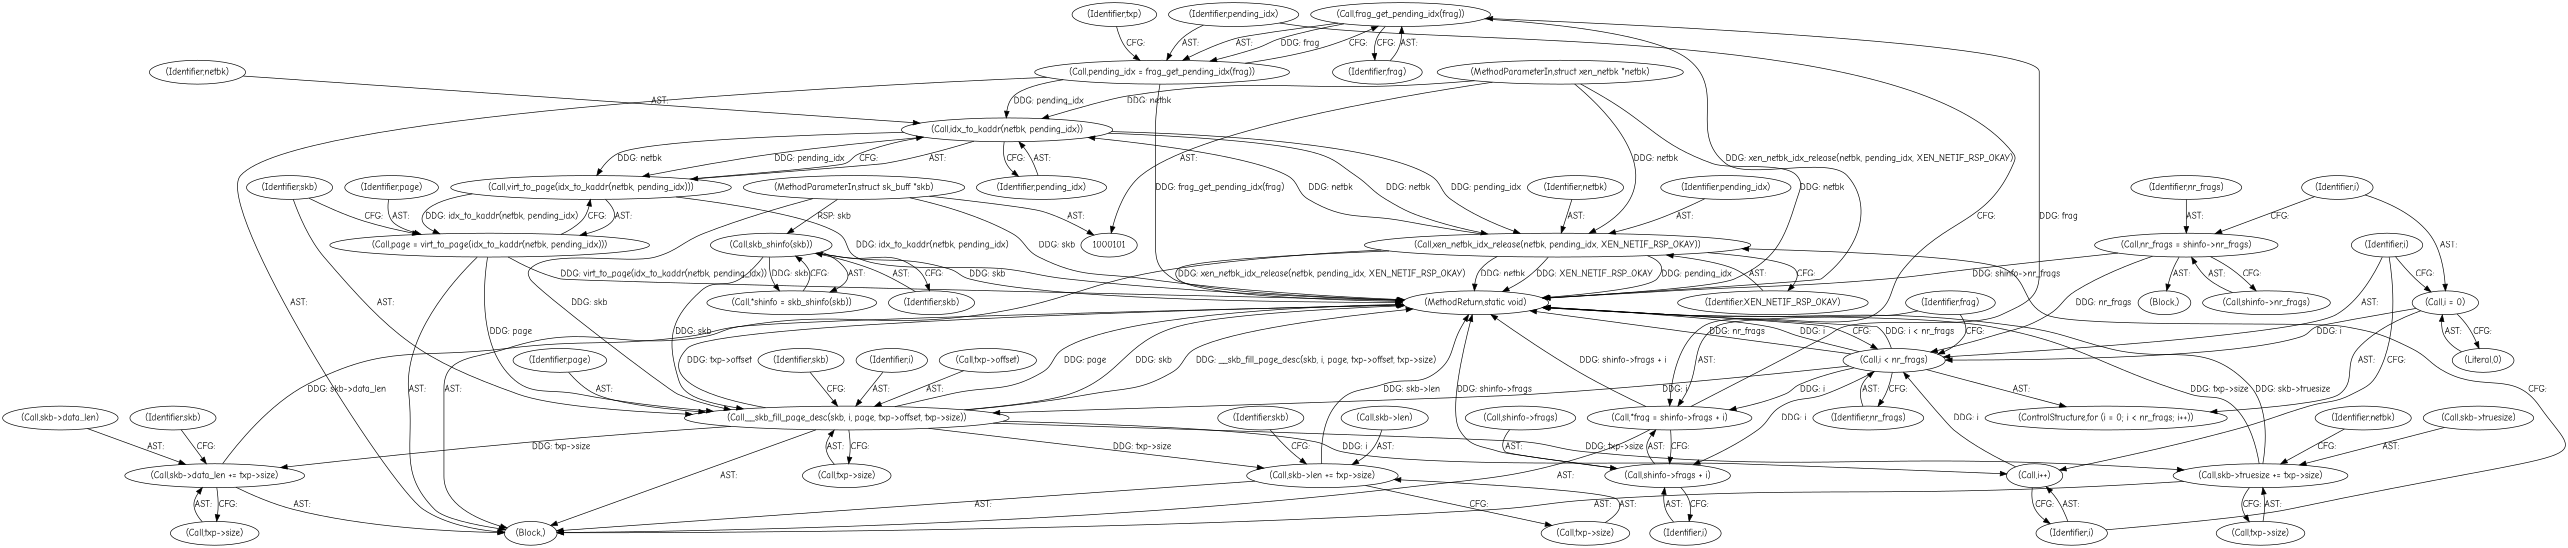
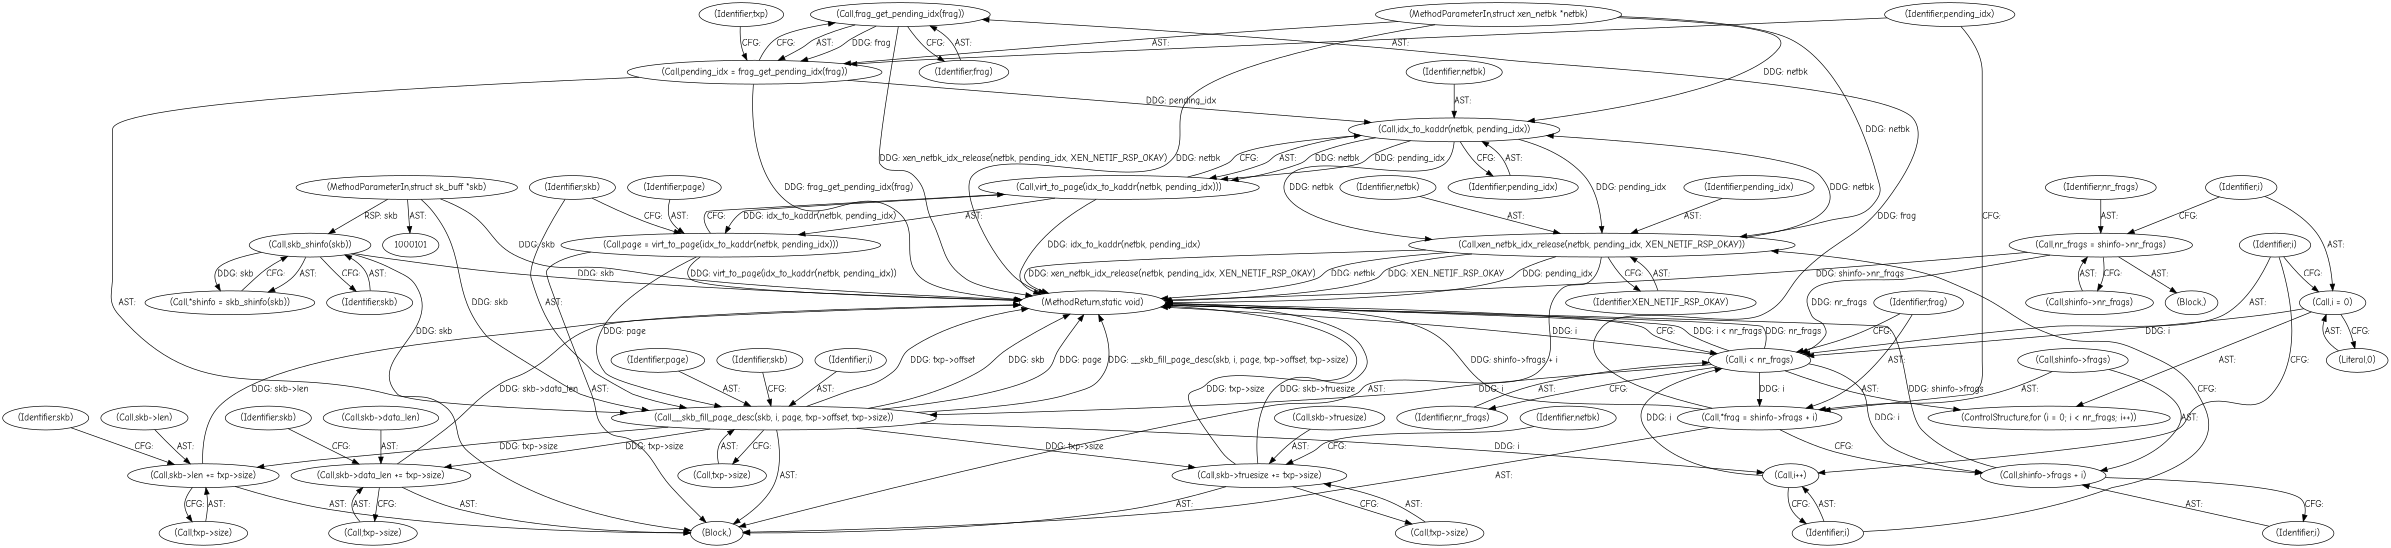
edge "(MethodParameterIn,struct xen_netbk *netbk)" -> "1000101": now "(MethodParameterIn,struct xen_netbk *netbk)" -> "(Call,pending_idx = frag_get_pending_idx(frag))"
node "(Call,txp->offset)": removed
edge "(Call,shinfo->frags + i)" -> "(Call,*frag = shinfo->frags + i)": now "(Call,shinfo->frags)" -> "(Call,*frag = shinfo->frags + i)"
